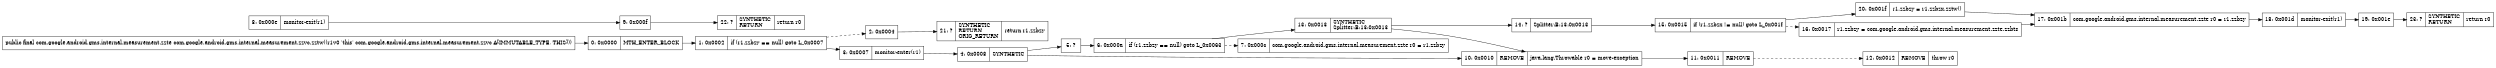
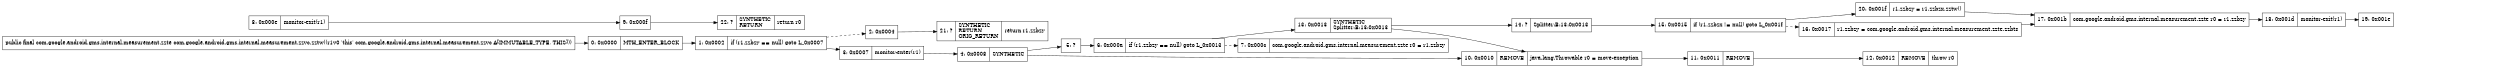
node "23: ?": removed
node "6: 0x000a": text "if (r1.zzbzy == null) goto L_0x0063" -> "if (r1.zzbzy == null) goto L_0x0013"
edge "11: 0x0011" -> "12: 0x0012": style dashed -> solid
